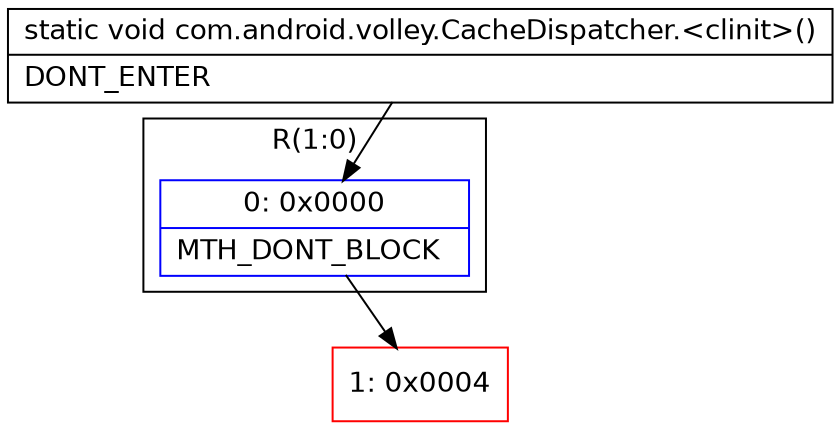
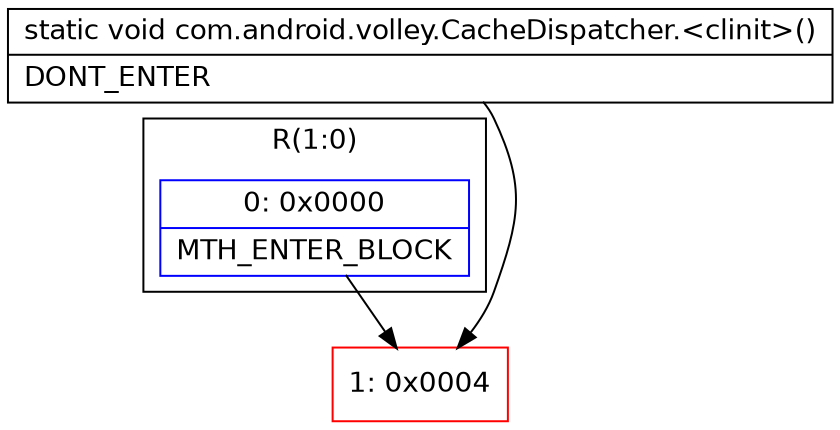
edge "static void com.android.volley.CacheDispatcher.<clinit>()" -> "0: 0x0000": now "static void com.android.volley.CacheDispatcher.<clinit>()" -> "1: 0x0004"
node "0: 0x0000": text "MTH_DONT_BLOCK" -> "MTH_ENTER_BLOCK"
